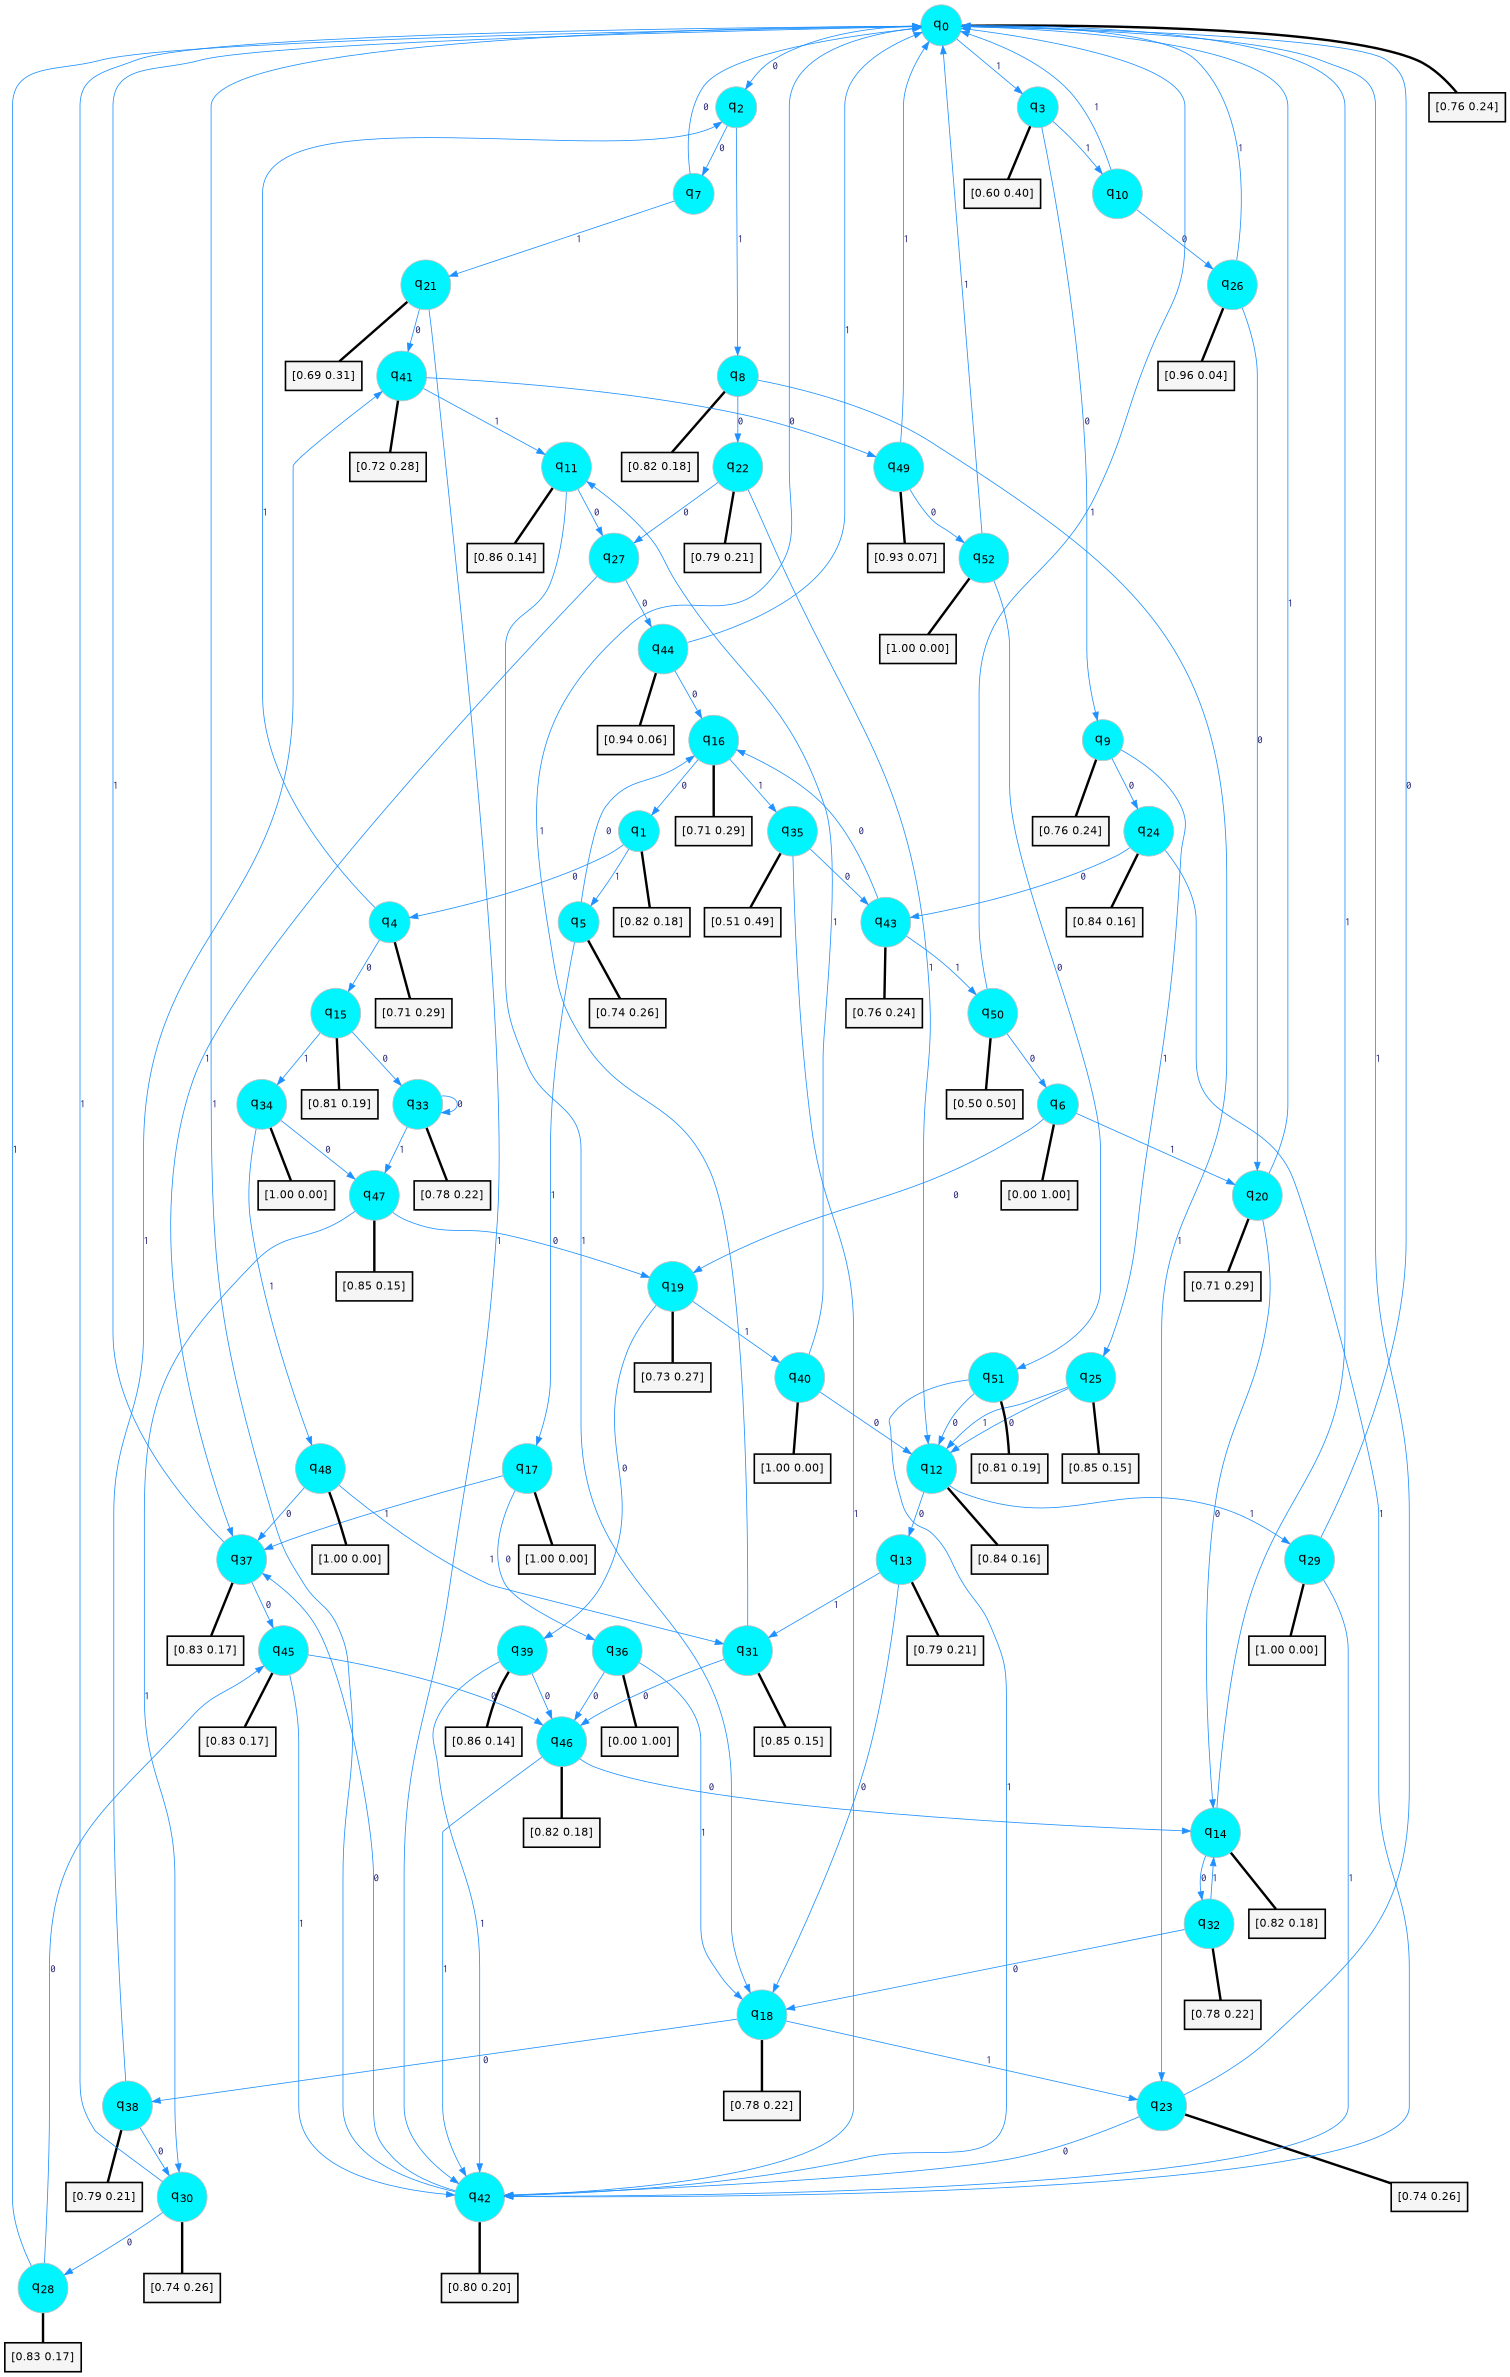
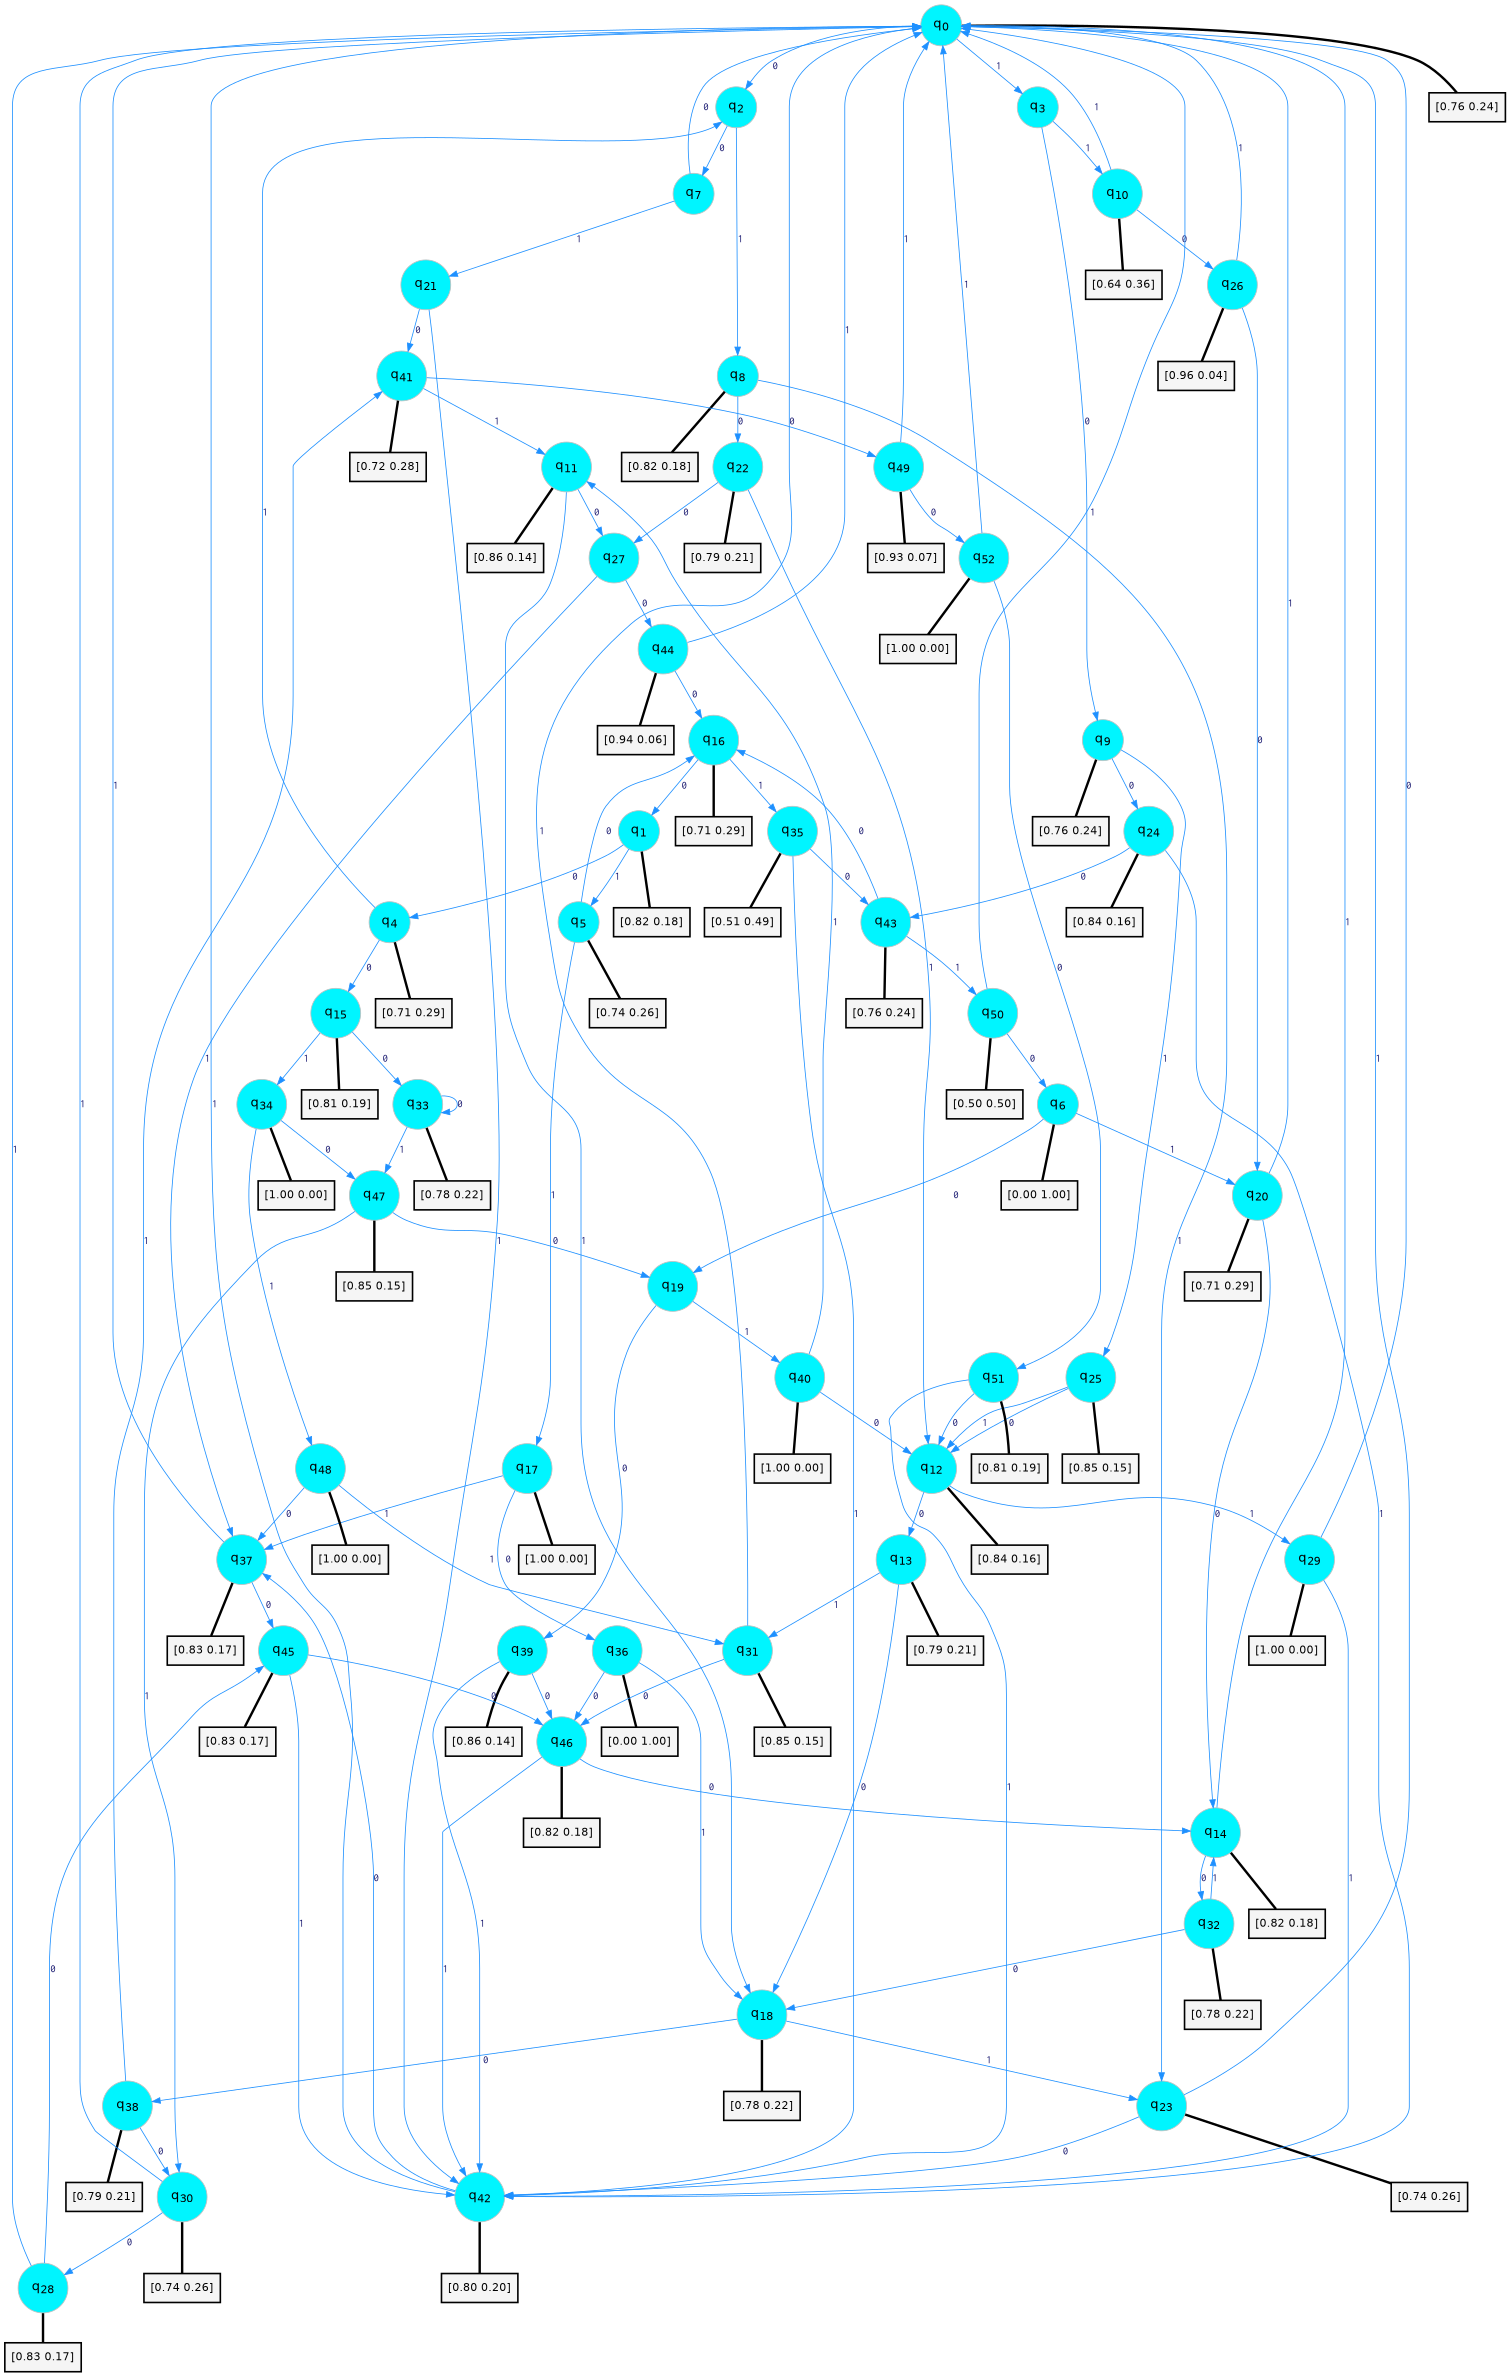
node "[0.60 0.40]": removed
node "[0.64 0.36]": added
node "[0.69 0.31]": removed
node "[0.73 0.27]": removed
